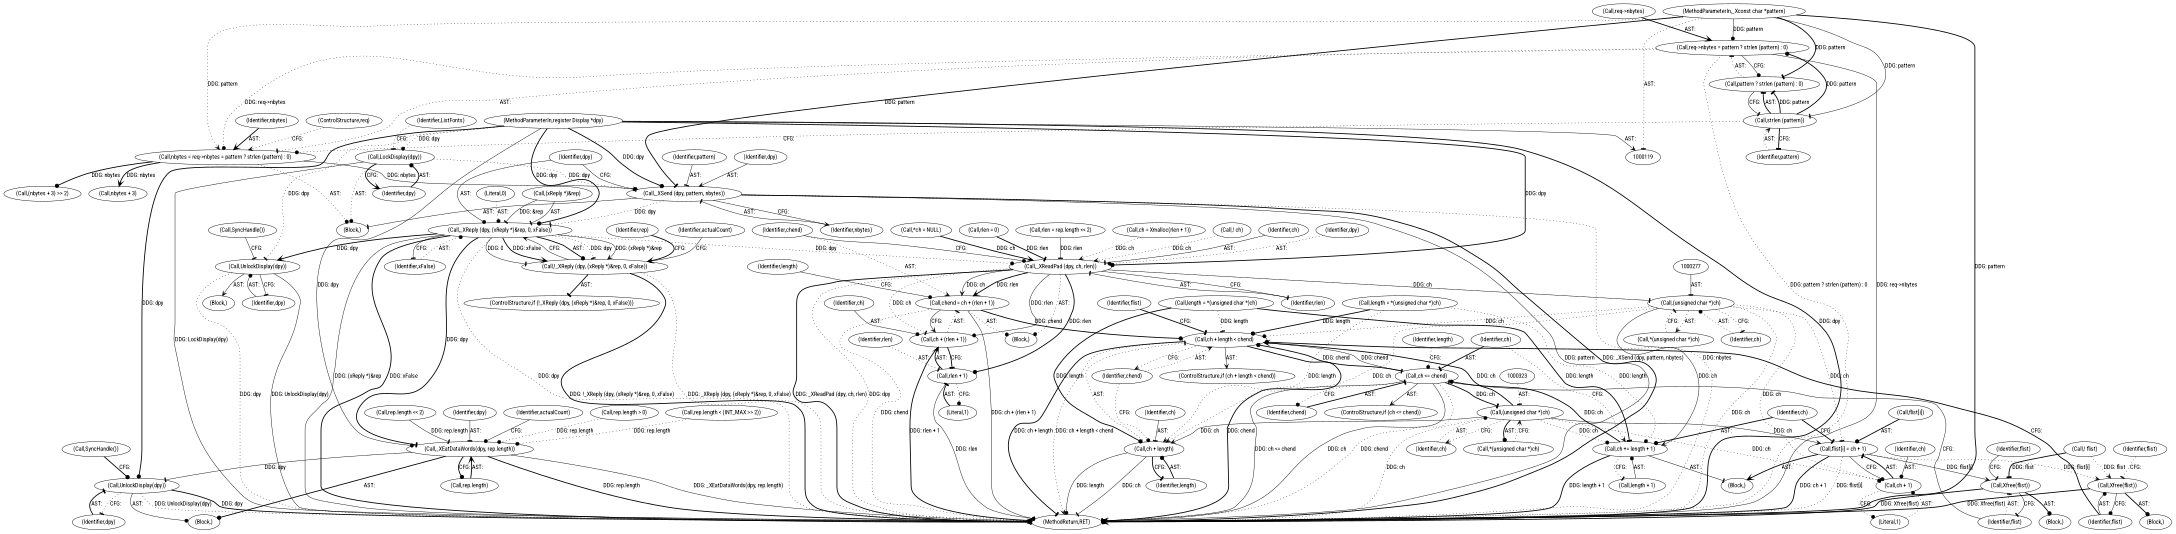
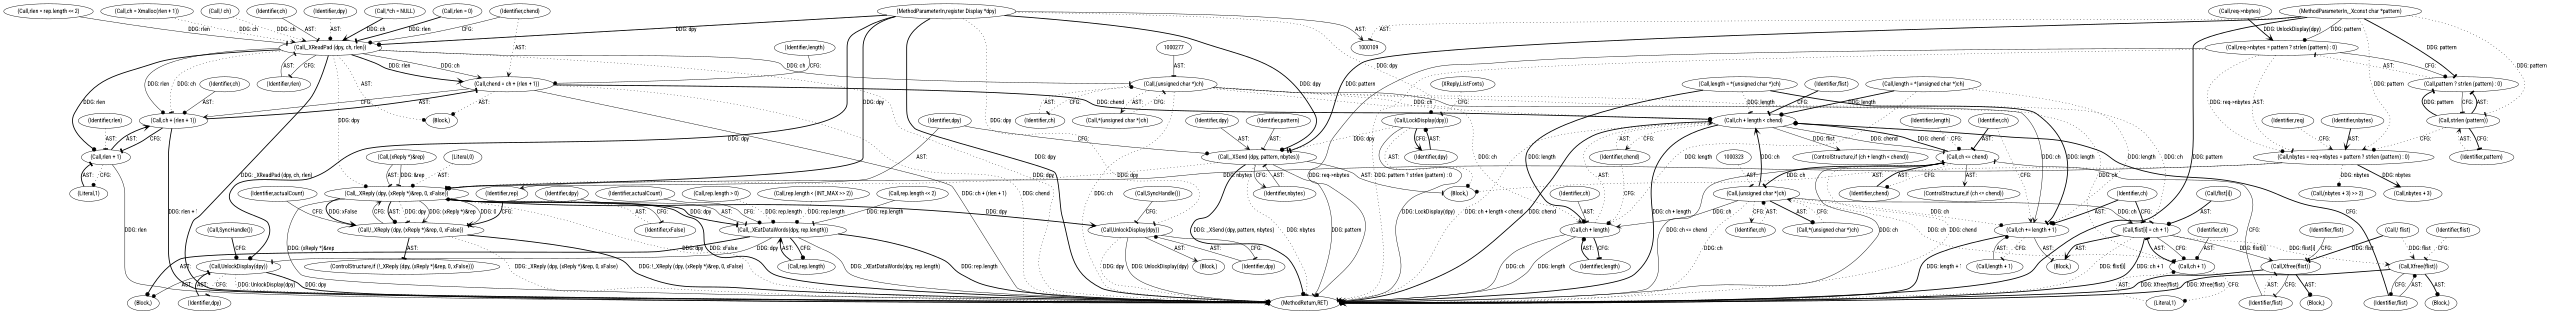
edge "(Call,req->nbytes)" -> "(Call,req->nbytes = pattern ? strlen (pattern) : 0)": label "AST: " -> "DDG: UnlockDisplay(dpy)"
edge "(MethodParameterIn,_Xconst char *pattern)" -> "(Call,strlen (pattern))": style solid -> dotted
edge "(Call,strlen (pattern))" -> "(Call,req->nbytes = pattern ? strlen (pattern) : 0)": removed, label "DDG: pattern"
node "(ControlStructure,req)": label "(ControlStructure,req)" -> "(Identifier,req)"
node "(Identifier,ListFonts)": label "(Identifier,ListFonts)" -> "(XReply,ListFonts)"
node "1000119": label "1000119" -> "1000109"
edge "(Call,nbytes = req->nbytes = pattern ? strlen (pattern) : 0)" -> "(Call,(nbytes + 3) >> 2)": style bold -> dotted
edge "(Call,nbytes = req->nbytes = pattern ? strlen (pattern) : 0)" -> "(Call,_XSend (dpy, pattern, nbytes))": now "(Call,nbytes = req->nbytes = pattern ? strlen (pattern) : 0)" -> "(Identifier,rep)"
edge "(MethodParameterIn,register Display *dpy)" -> "(Call,_XEatDataWords(dpy, rep.length))": removed, label "DDG: dpy"
edge "(Call,_XReply (dpy, (xReply *)&rep, 0, xFalse))" -> "(Call,_XReadPad (dpy, ch, rlen))": reversed
edge "(Call,ch + (rlen + 1))" -> "(Call,chend = ch + (rlen + 1))": style dotted -> bold
edge "(Call,ch + length < chend)" -> "(ControlStructure,if (ch + length < chend))": label "AST: " -> "DDG: flist"
edge "(Call,ch += length + 1)" -> "(Call,ch <= chend)": removed, label "DDG: ch"
